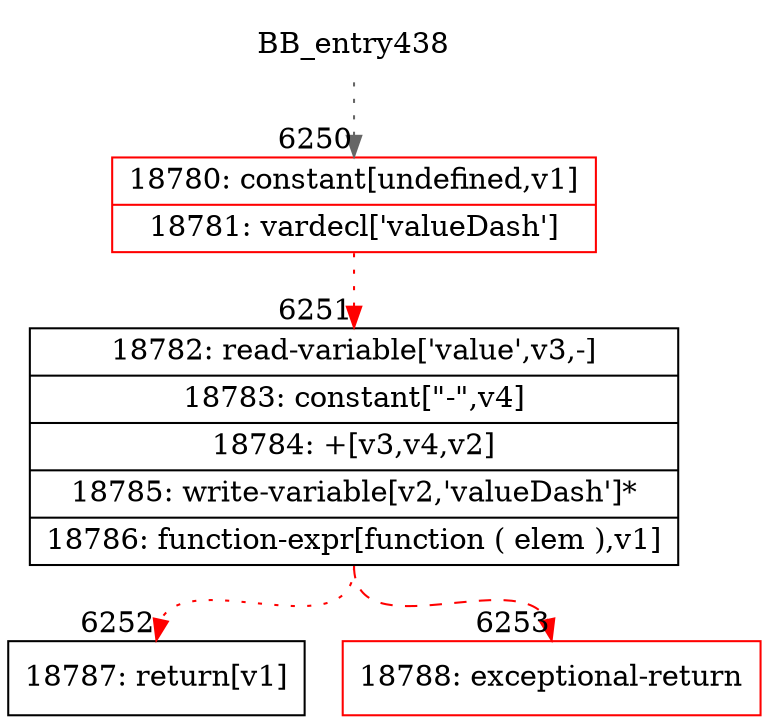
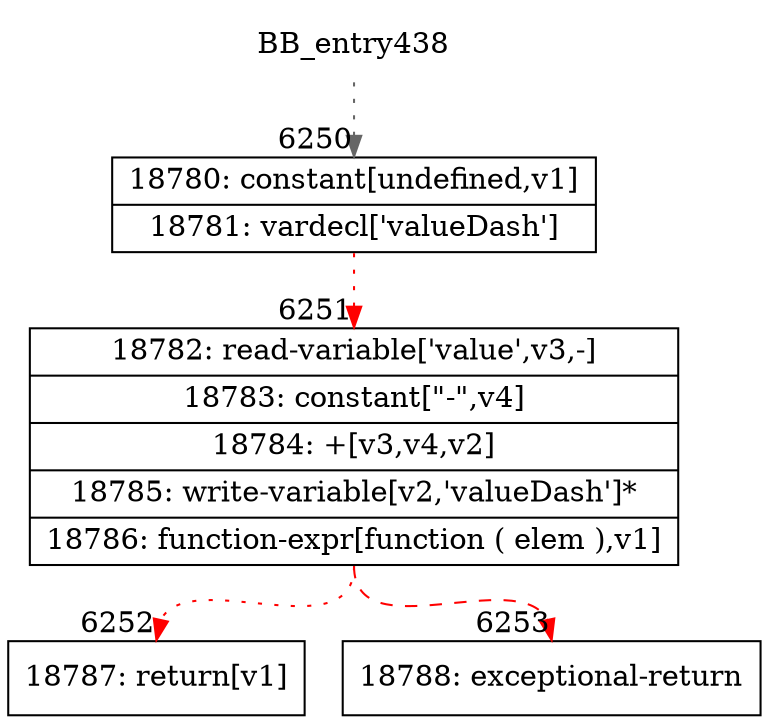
node "18780: constant[undefined,v1]": color red -> black
node "18788: exceptional-return": color red -> black
